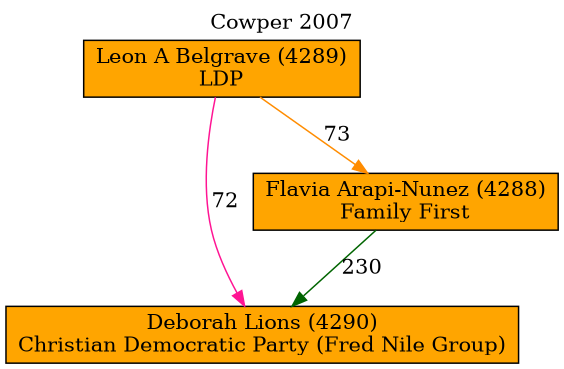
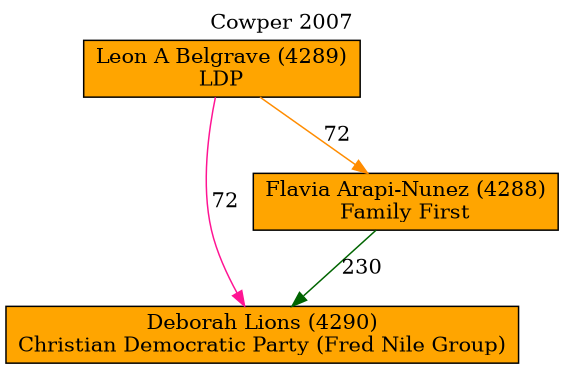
edge "Leon A Belgrave (4289) LDP" -> "Flavia Arapi-Nunez (4288) Family First": label "73" -> "72"
